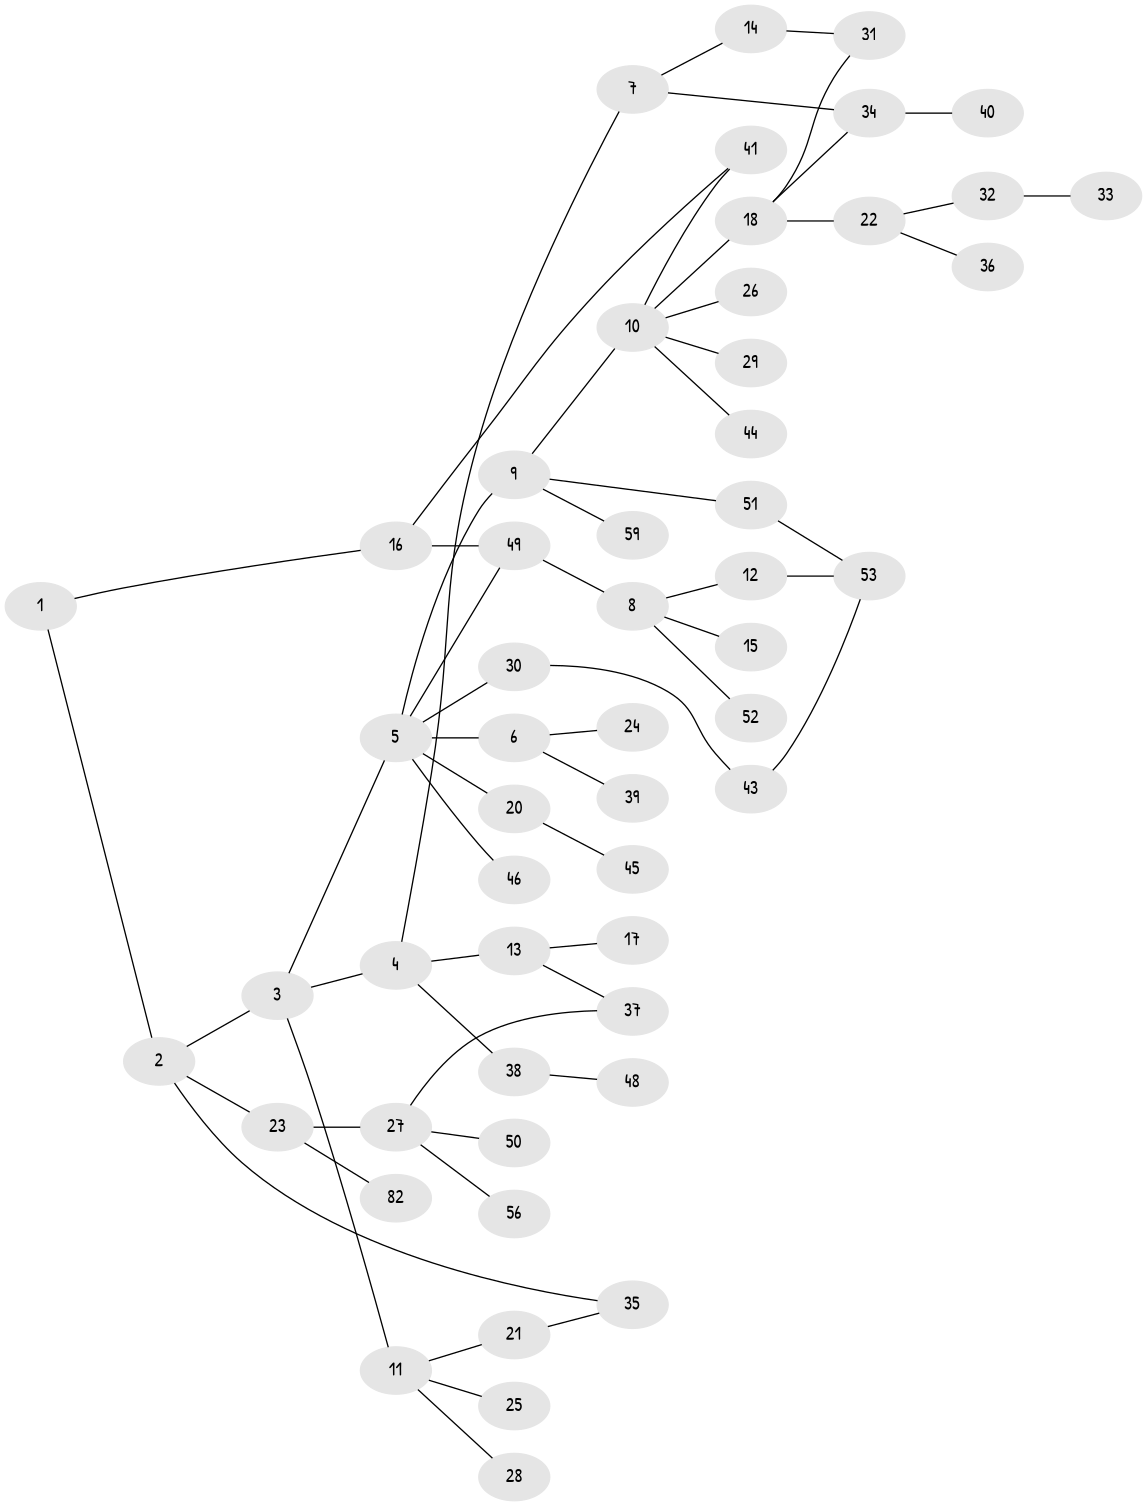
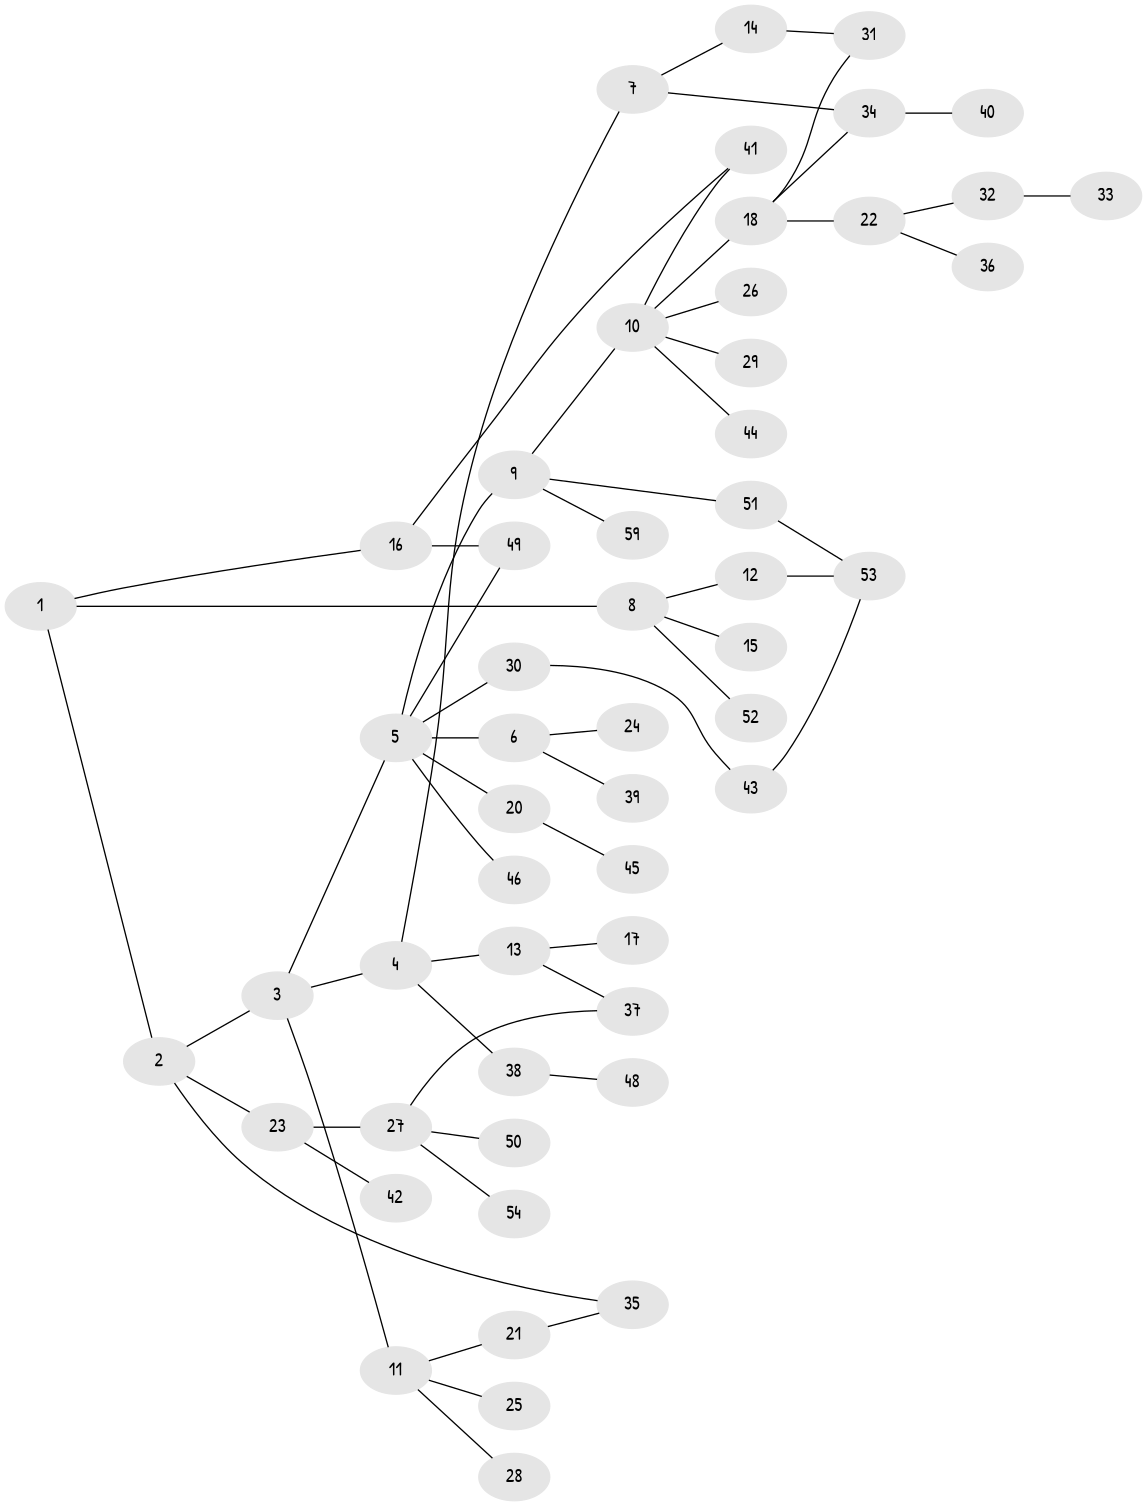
edge "49" -- "8": now "1" -- "8"
node "82": label "82" -> "42"
node "56": label "56" -> "54"
